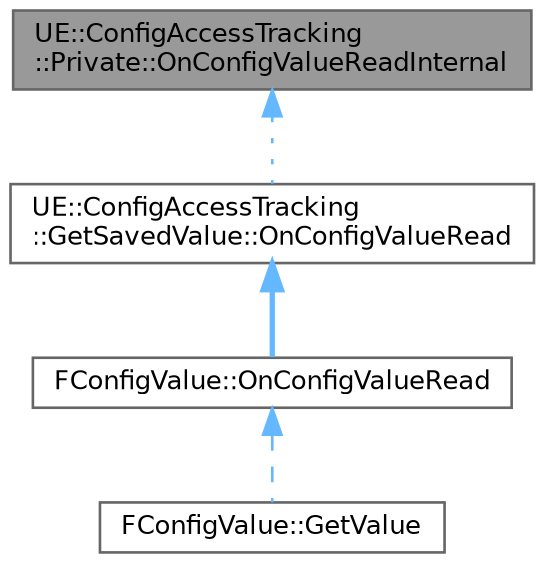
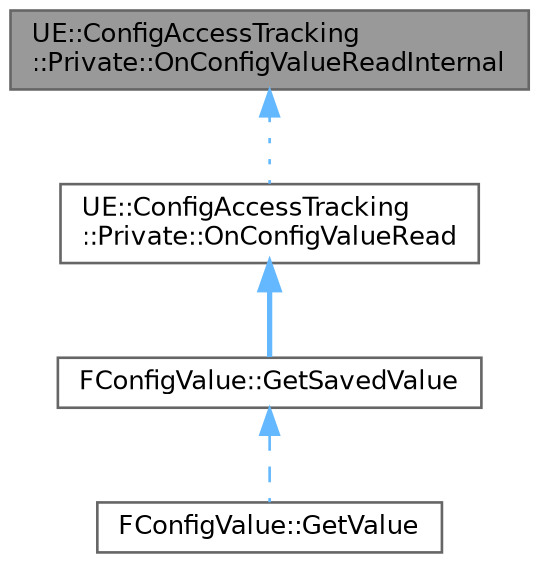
node "UE::ConfigAccessTracking ::GetSavedValue::OnConfigValueRead": label "UE::ConfigAccessTracking ::GetSavedValue::OnConfigValueRead" -> "UE::ConfigAccessTracking ::Private::OnConfigValueRead"
node "FConfigValue::OnConfigValueRead": label "FConfigValue::OnConfigValueRead" -> "FConfigValue::GetSavedValue"
